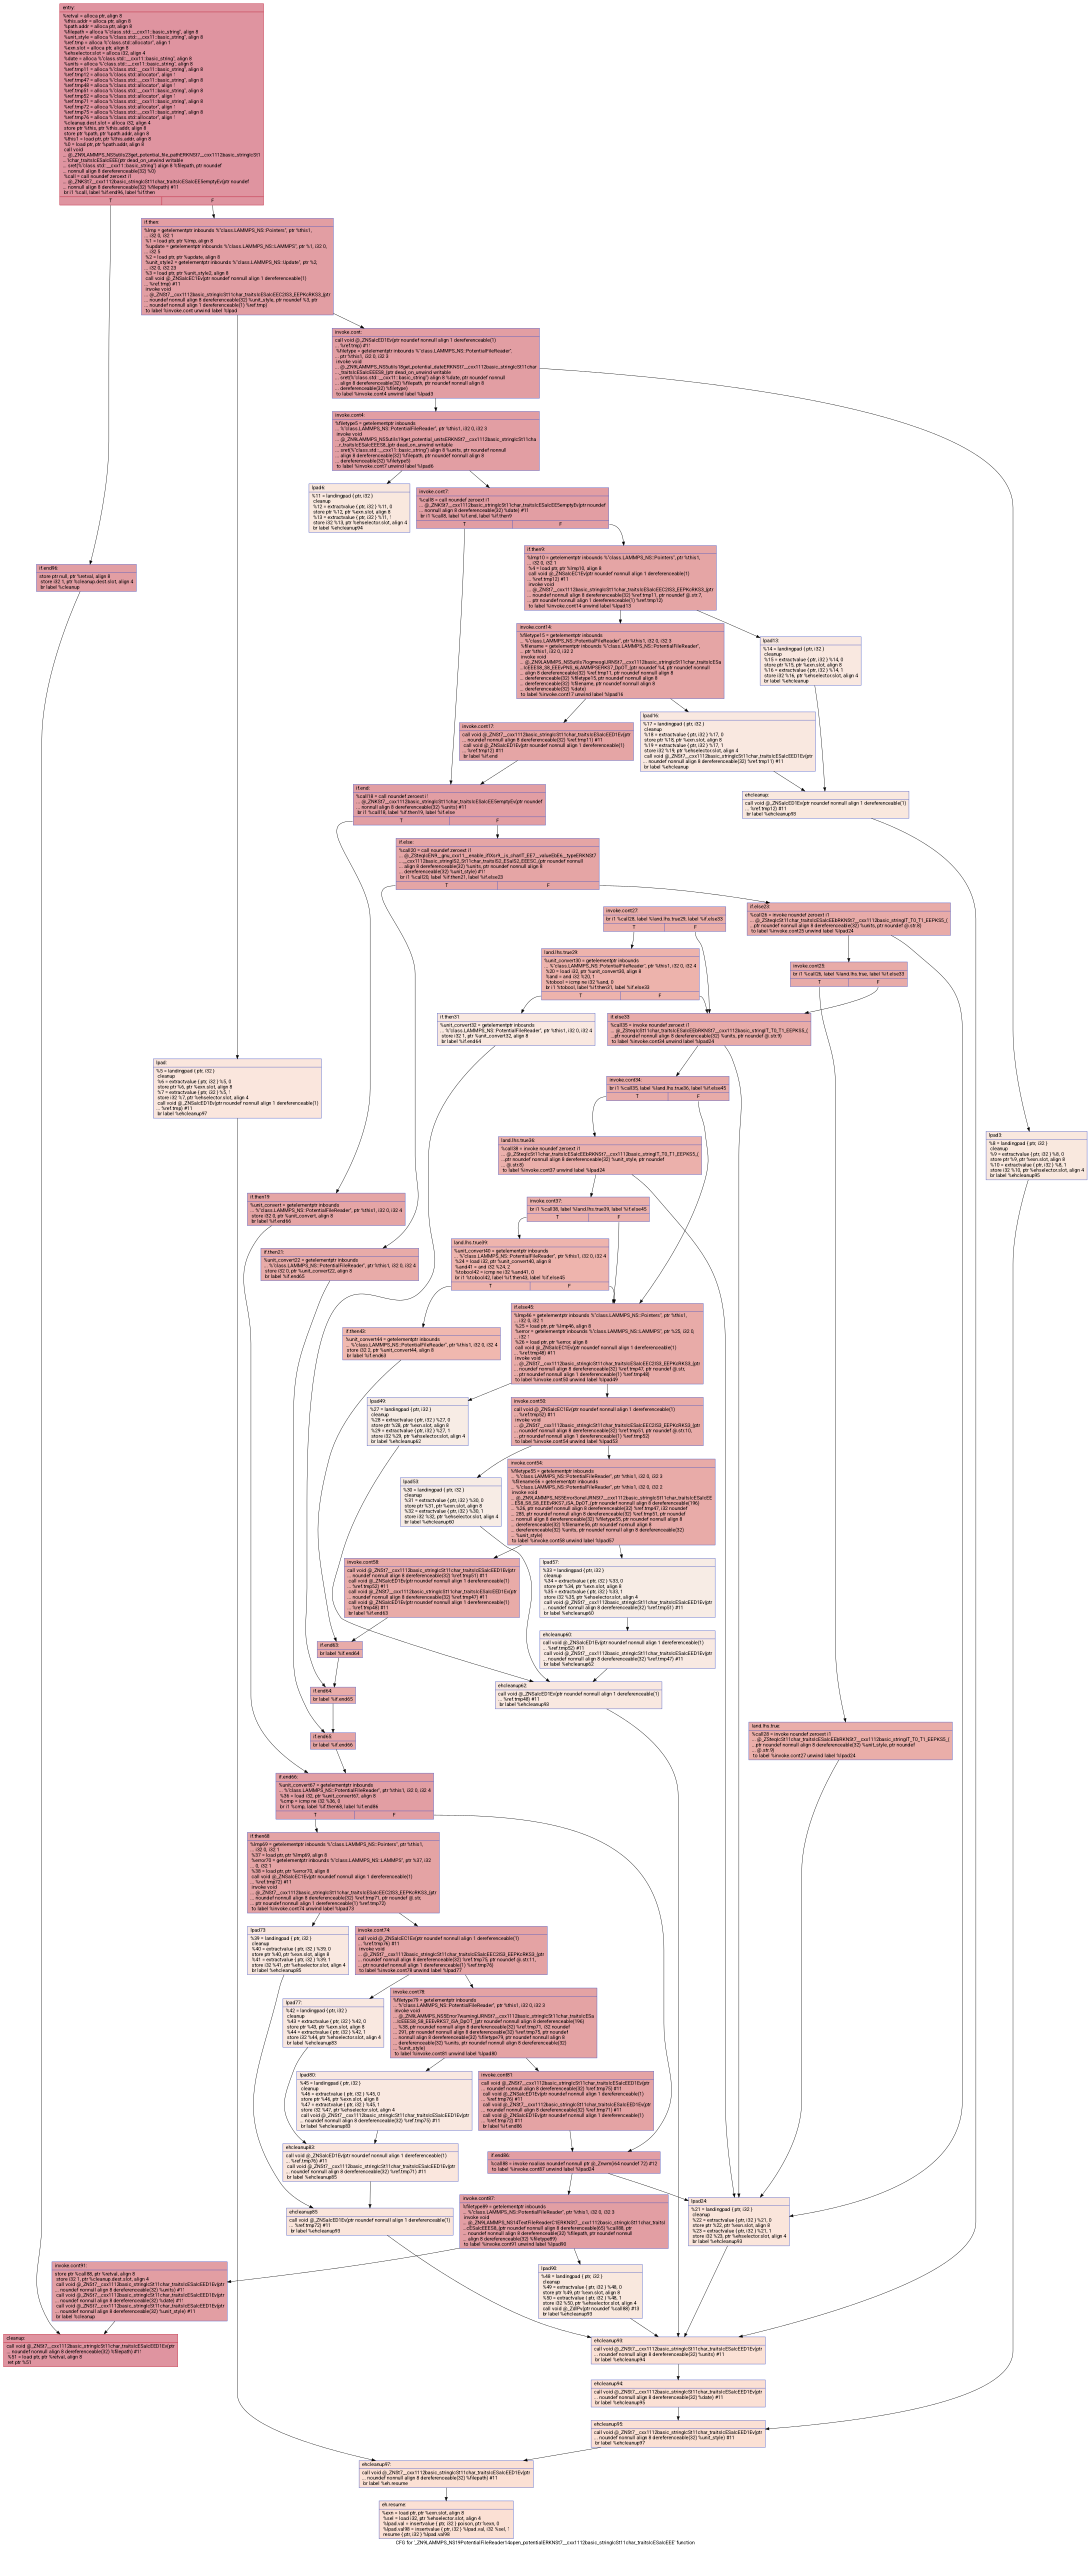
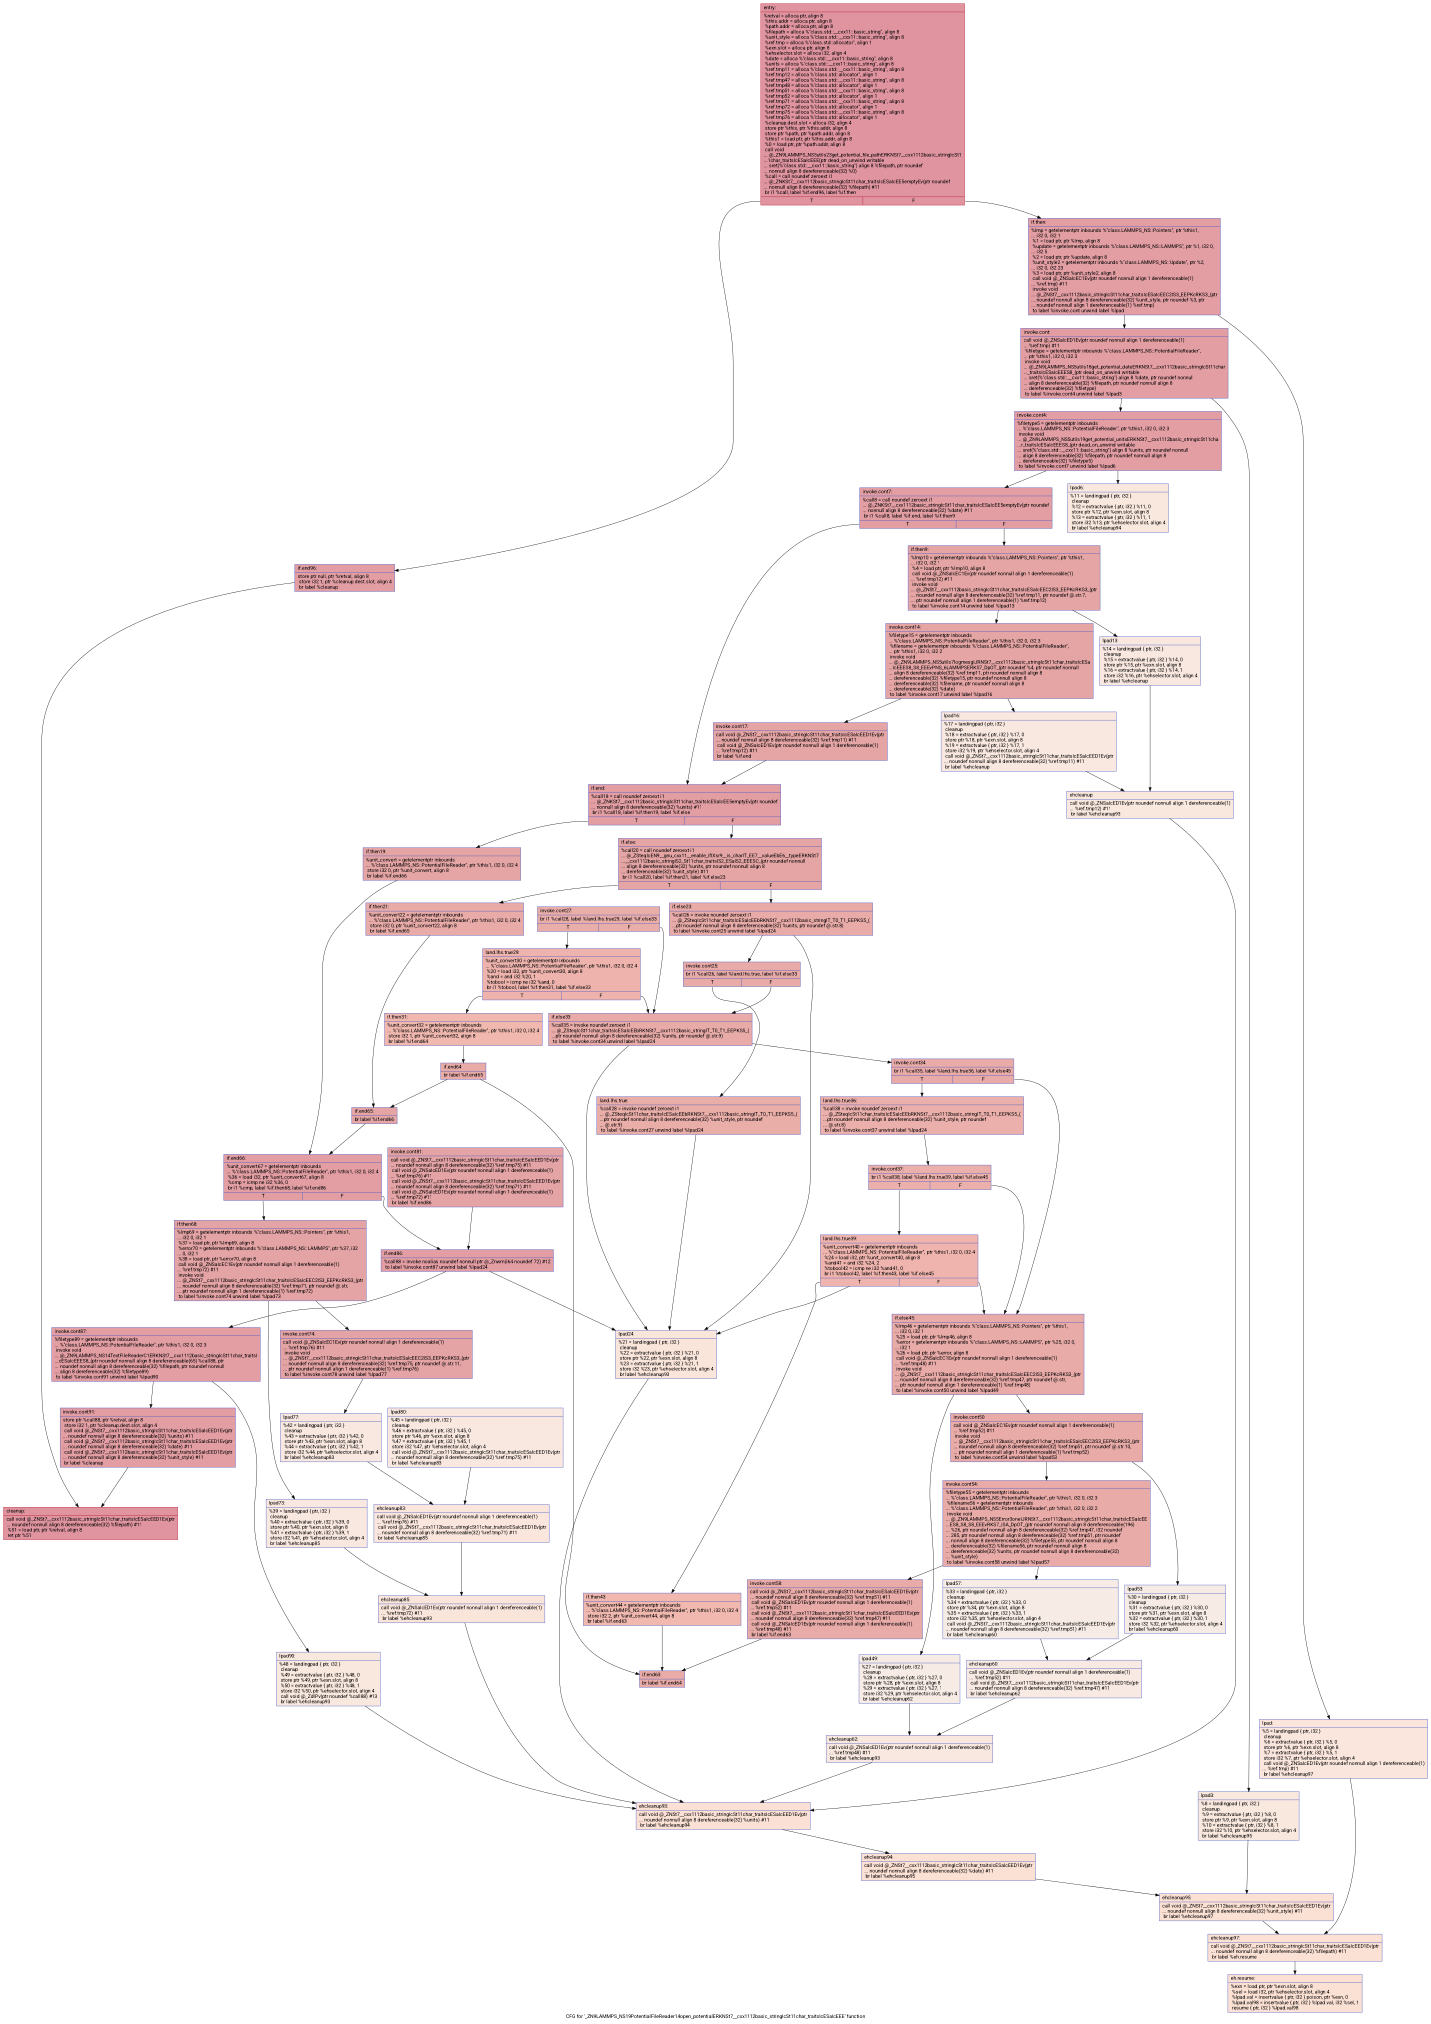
node "if.then31:": fillcolor #f1ccb870 -> #dc5d4a70
edge "lpad53:" -> "ehcleanup62:": now "lpad53:" -> "ehcleanup60:"
edge "land.lhs.true36:" -> "lpad24:": now "land.lhs.true39:" -> "lpad24:"
edge "if.end63:" -> "if.end64:": reversed
node "invoke.cont78:": removed
